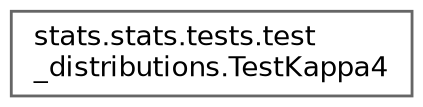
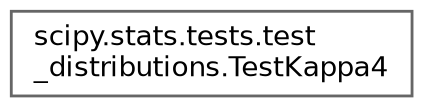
node "stats.stats.tests.test _distributions.TestKappa4": label "stats.stats.tests.test _distributions.TestKappa4" -> "scipy.stats.tests.test _distributions.TestKappa4"
